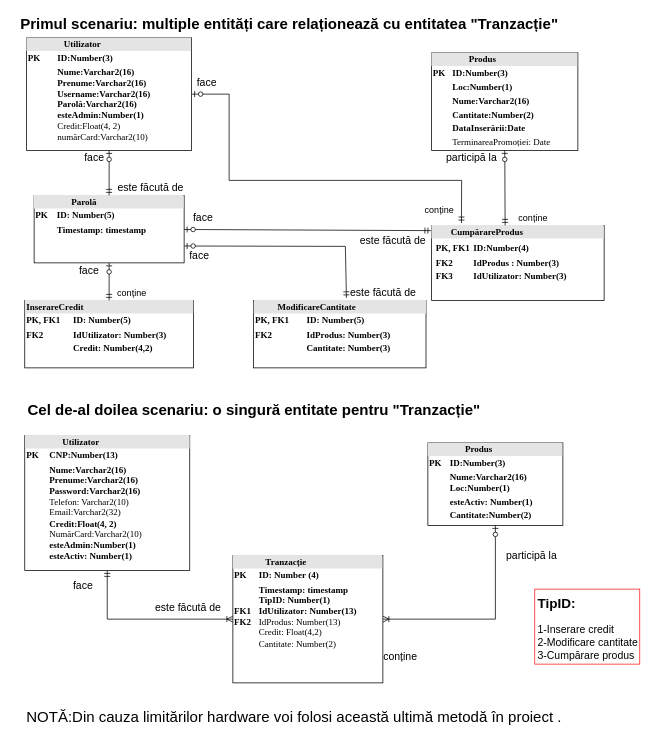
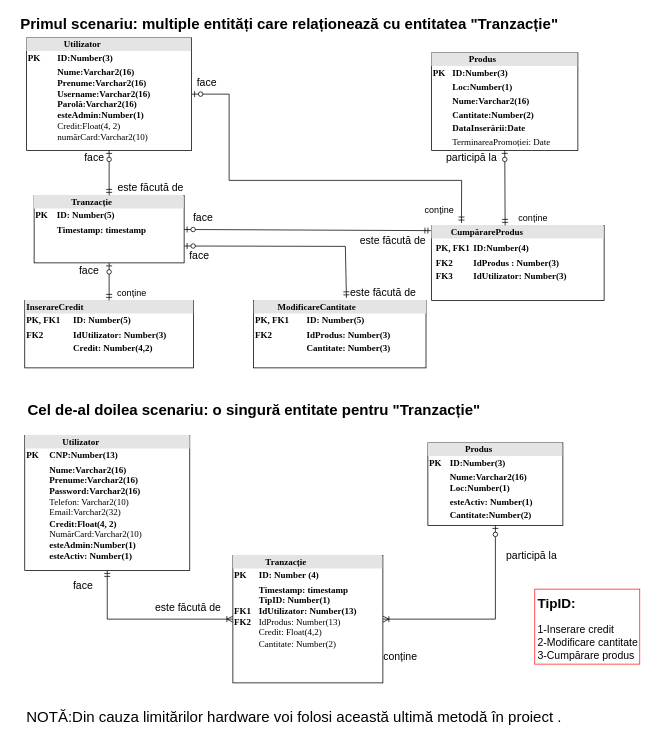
node "Parolă PK ID: Number(5) Timestamp: timestamp": label "Parolă PK ID: Number(5) Timestamp: timestamp" -> "Tranzacție PK ID: Number(5) Timestamp: timestamp"
